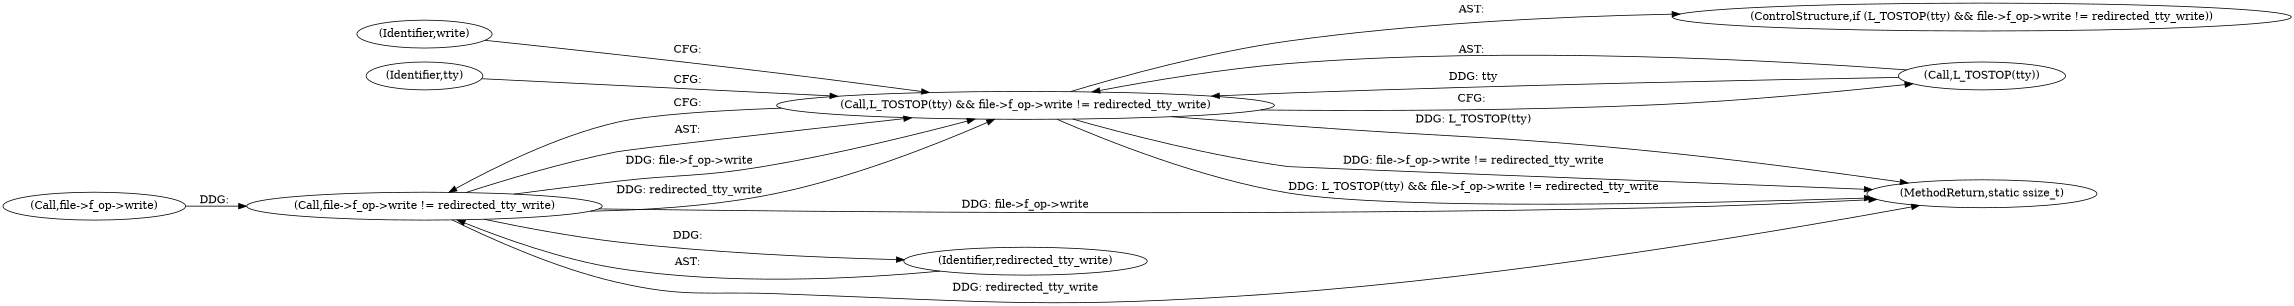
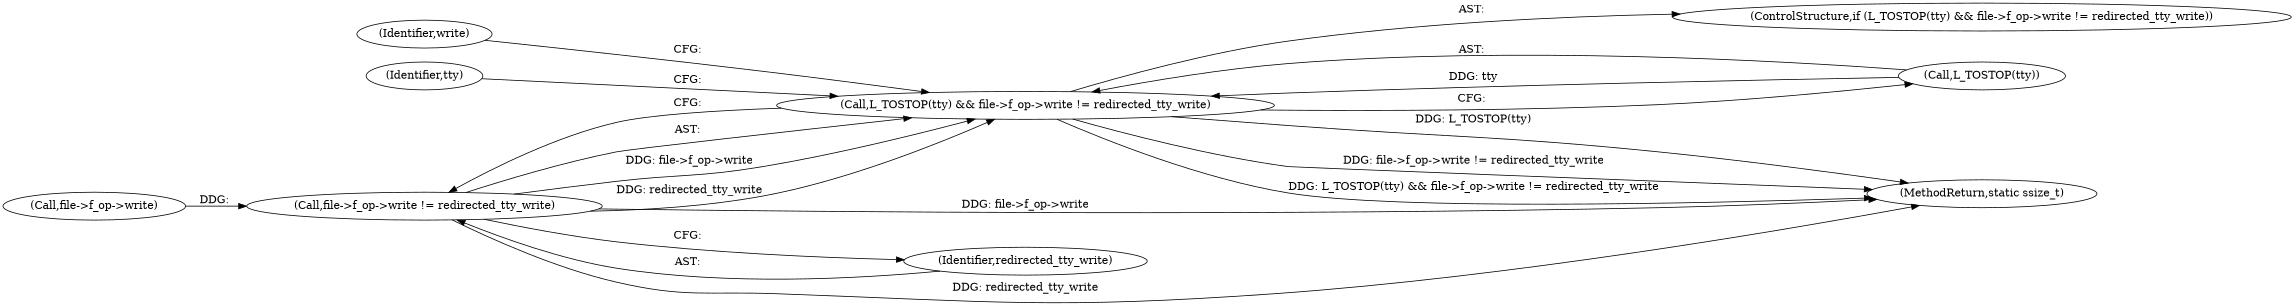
edge "(Call,file->f_op->write != redirected_tty_write)" -> "(Identifier,redirected_tty_write)": label "DDG: " -> "CFG: "
